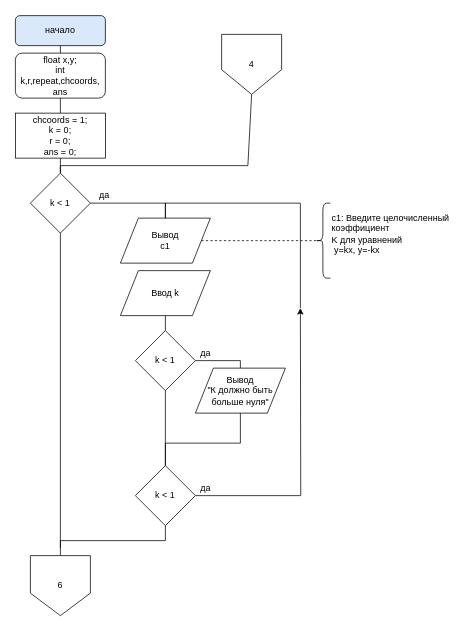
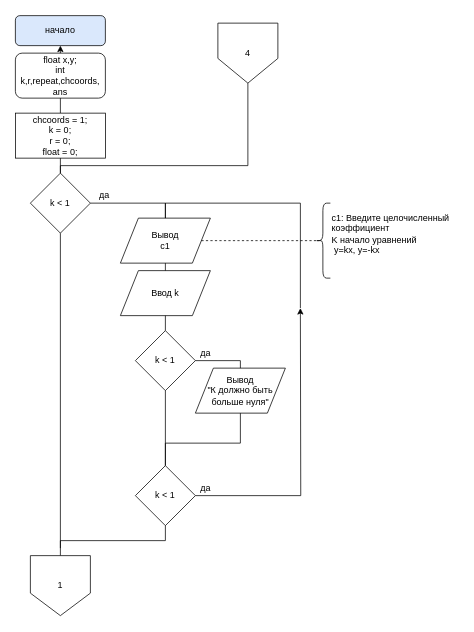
edge "начало" -- "float x,y; int k,r,repeat,chcoords, ans": arrowhead none -> classic
node "4": moved (252, 64) -> (248, 53)
node "chcoords = 1; k = 0; r = 0; ans = 0;": label "chcoords = 1; k = 0; r = 0; ans = 0;" -> "chcoords = 1; k = 0; r = 0; float = 0;"
node "c1: Введите целочисленный коэффициент K для уравнений y=kx, y=-kx": label "c1: Введите целочисленный коэффициент K для уравнений y=kx, y=-kx" -> "c1: Введите целочисленный коэффициент K начало уравнений y=kx, y=-kx"
edge "Вывод с1" -- "Ввод k": added
node "6": label "6" -> "1"
